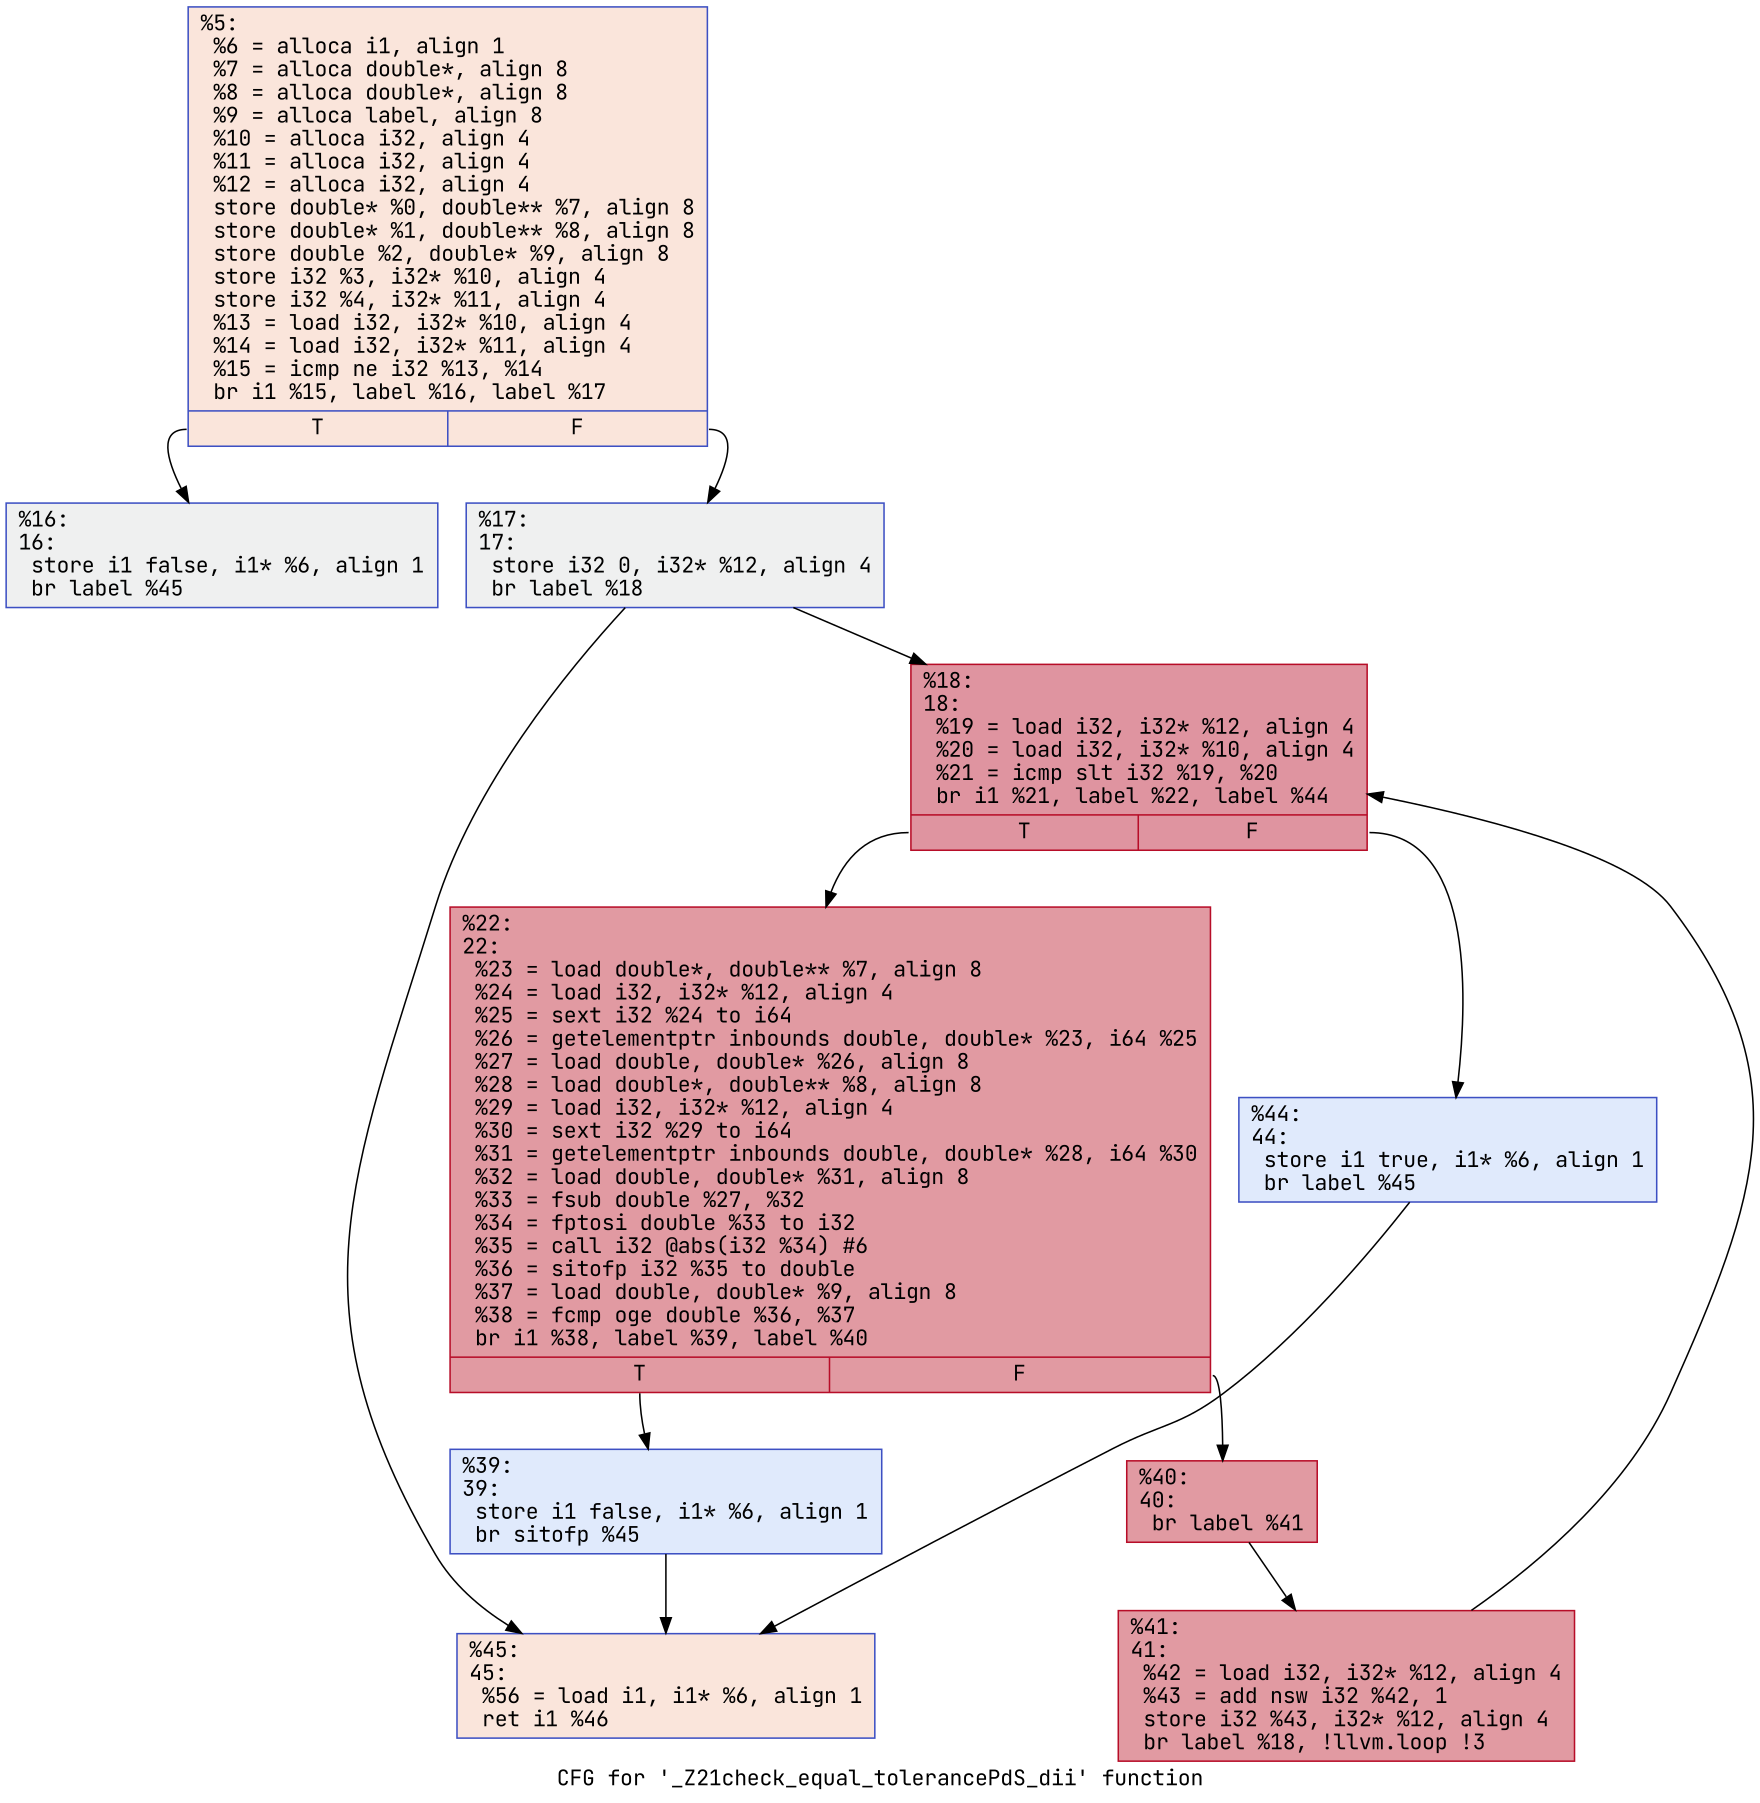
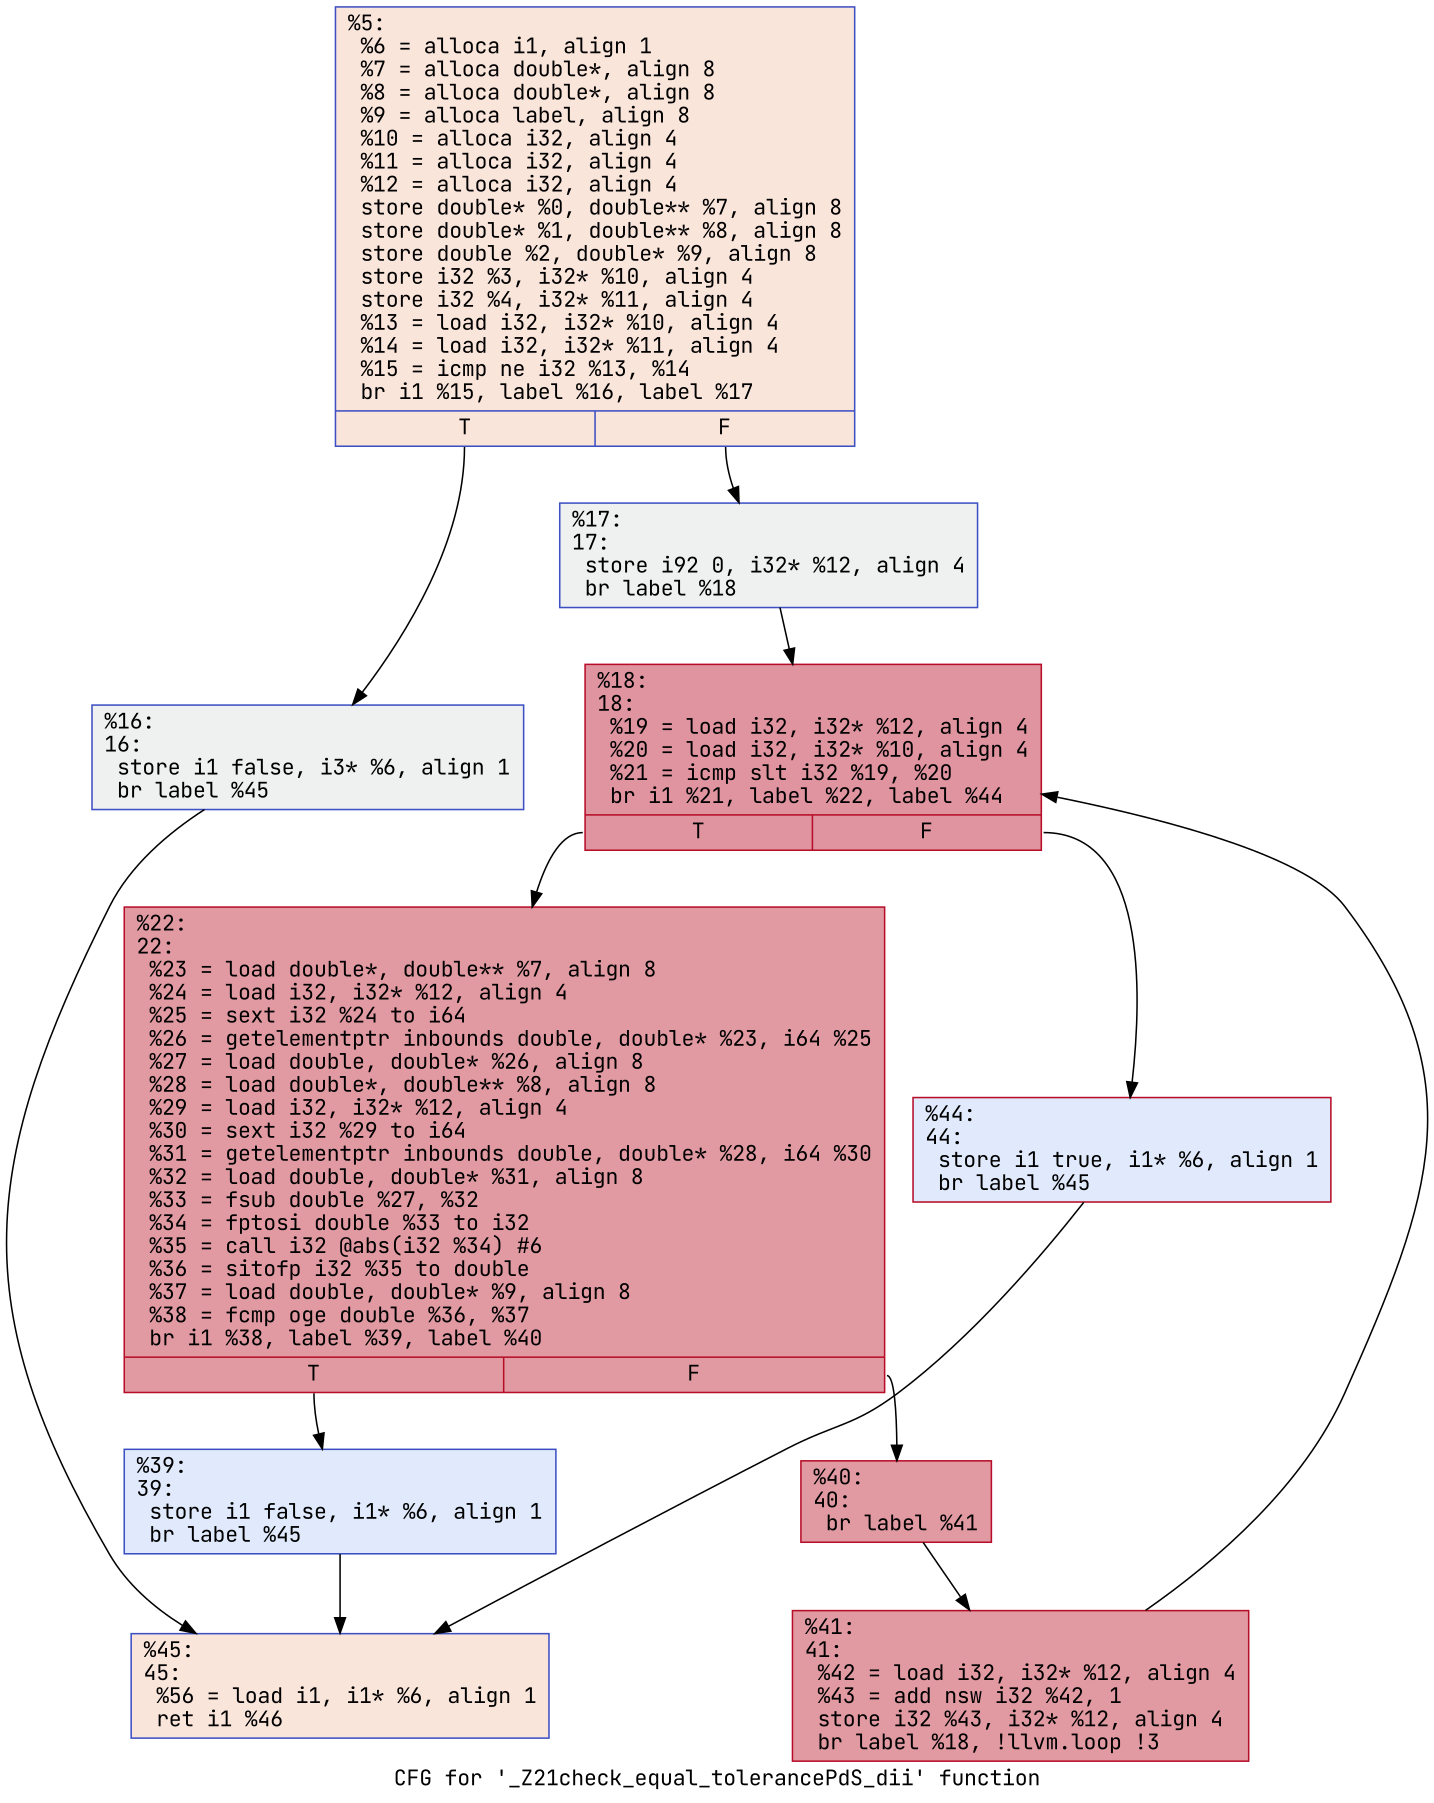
node "%16:": text "store i1 false, i1* %6, align 1" -> "store i1 false, i3* %6, align 1"
node "%17:": text "store i32 0, i32* %12, align 4" -> "store i92 0, i32* %12, align 4"
edge "%17:" -> "%45:": now "%16:" -> "%45:"
node "%44:": color #3d50c3ff -> #b70d28ff
node "%39:": text "br sitofp %45" -> "br label %45"
